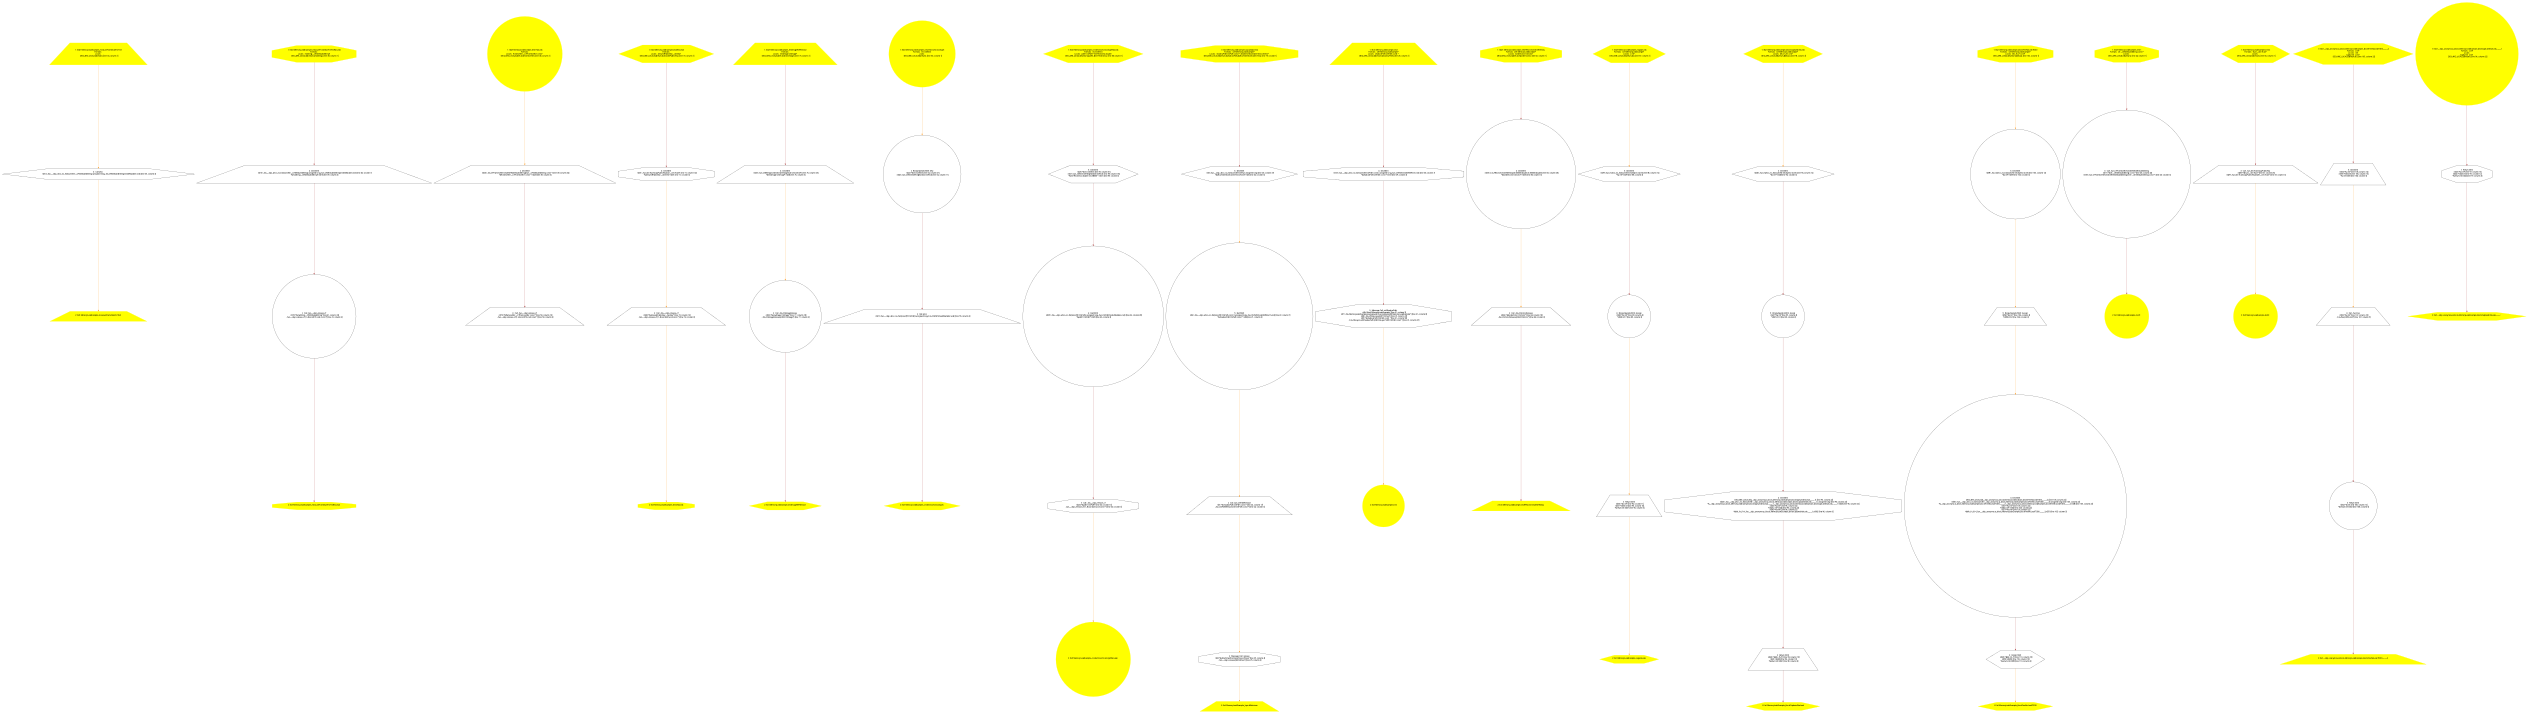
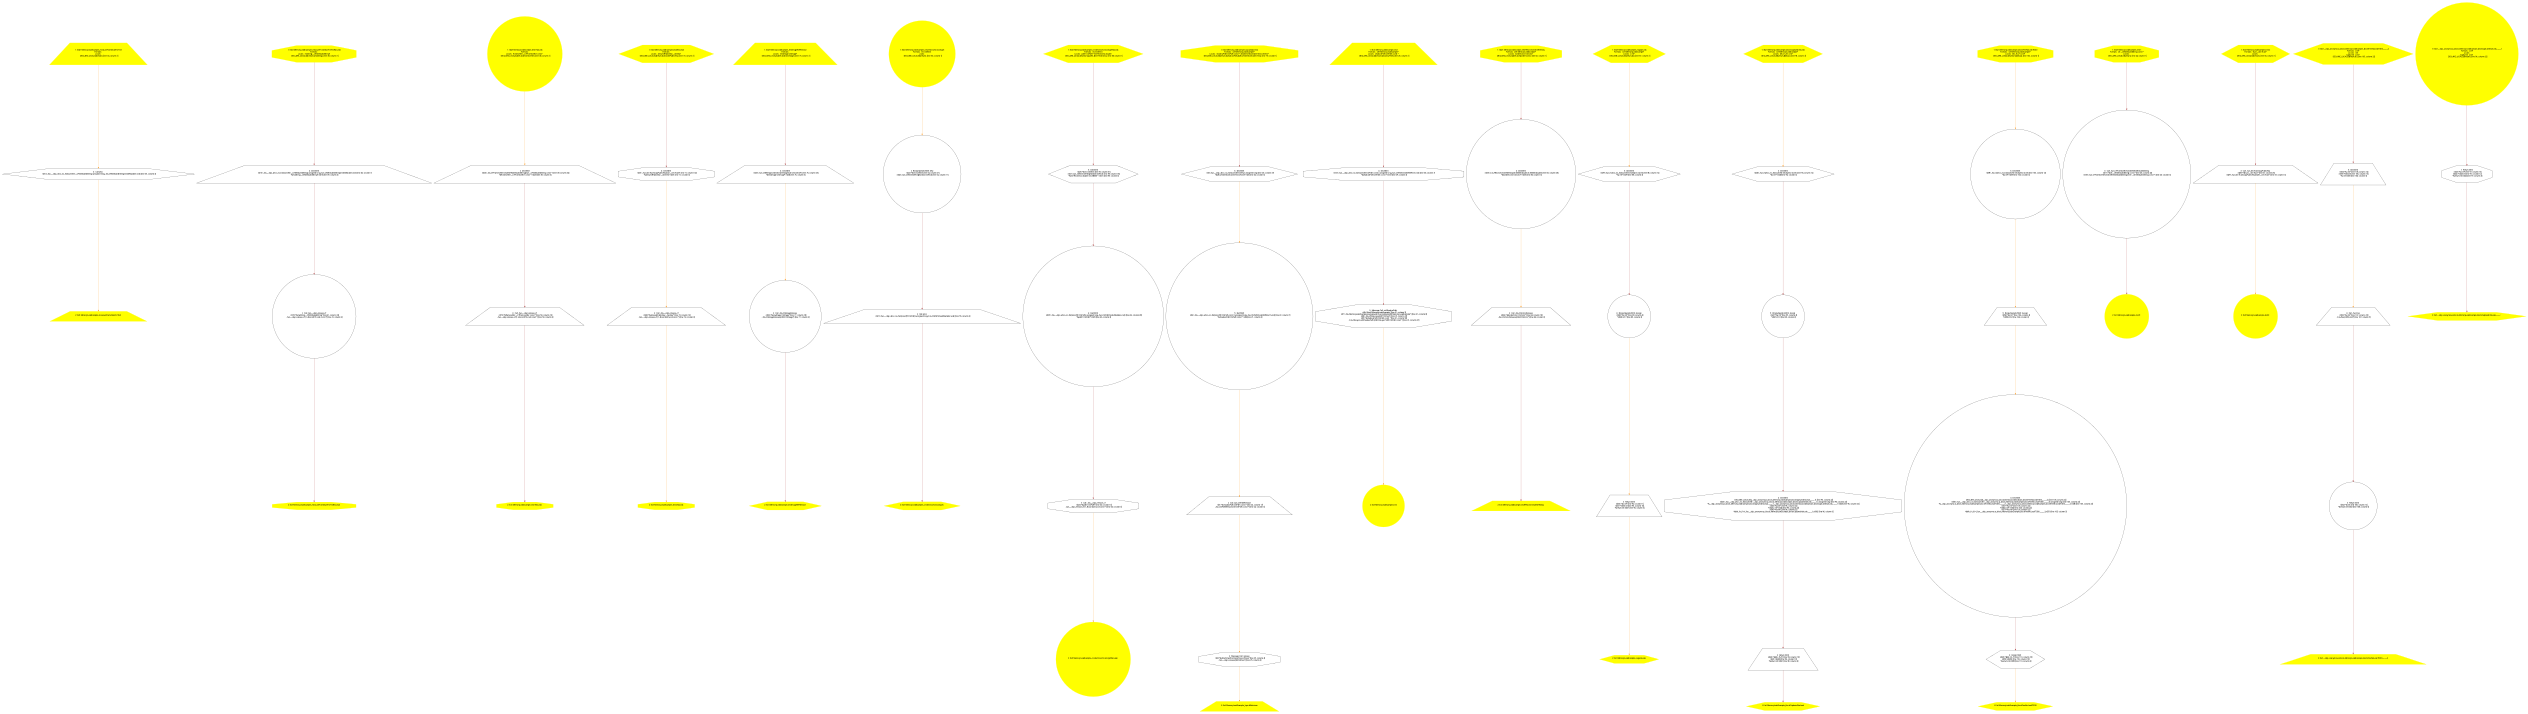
node "2: Exit MemoryLeakExample_test1NoLeak": added
